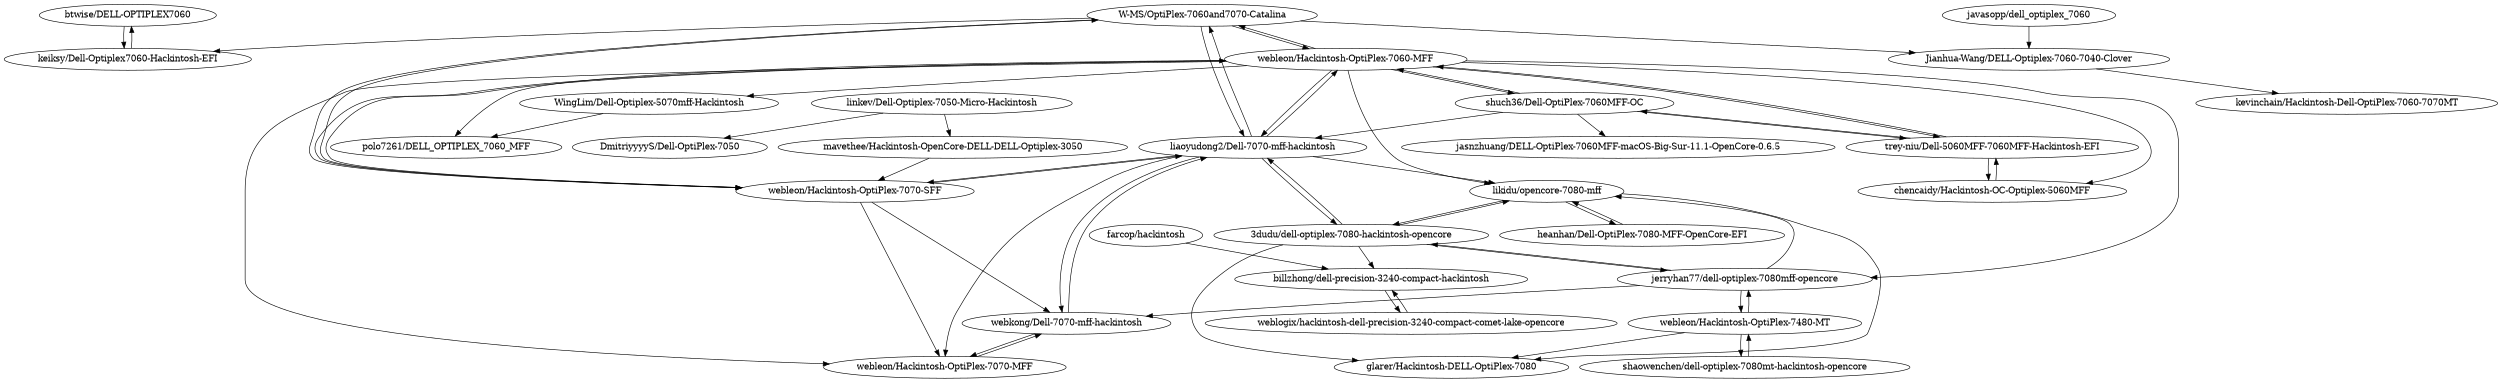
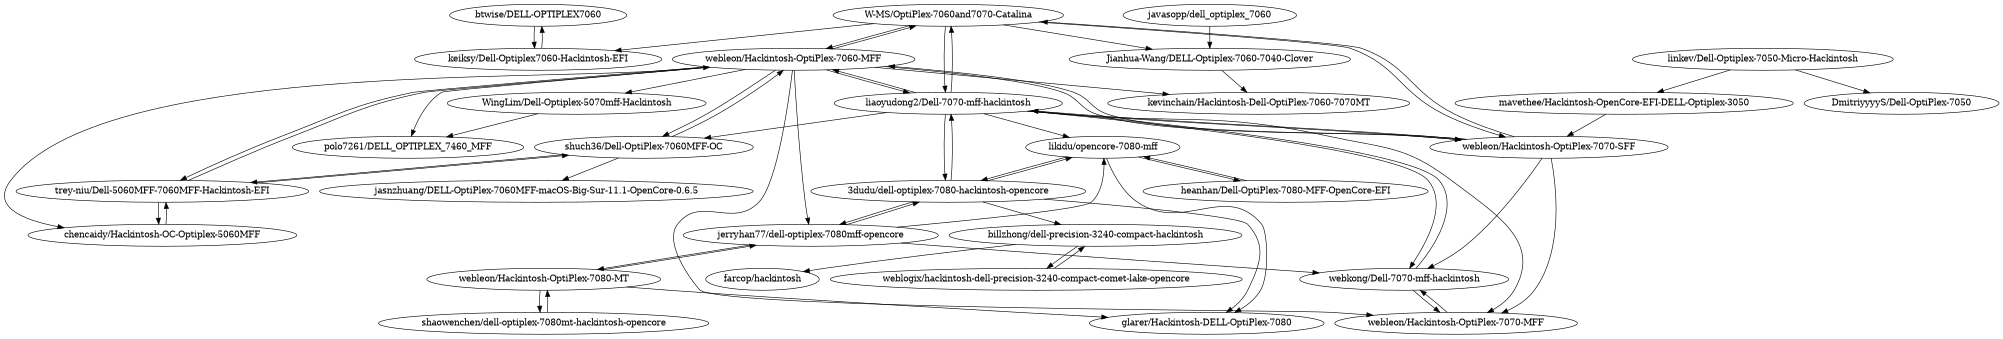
edge "shuch36/Dell-OptiPlex-7060MFF-OC" -> "liaoyudong2/Dell-7070-mff-hackintosh": reversed
node "polo7261/DELL_OPTIPLEX_7060_MFF": label "polo7261/DELL_OPTIPLEX_7060_MFF" -> "polo7261/DELL_OPTIPLEX_7460_MFF"
node "mavethee/Hackintosh-OpenCore-DELL-DELL-Optiplex-3050": label "mavethee/Hackintosh-OpenCore-DELL-DELL-Optiplex-3050" -> "mavethee/Hackintosh-OpenCore-EFI-DELL-Optiplex-3050"
edge "webleon/Hackintosh-OptiPlex-7060-MFF" -> "likidu/opencore-7080-mff": now "webleon/Hackintosh-OptiPlex-7060-MFF" -> "kevinchain/Hackintosh-Dell-OptiPlex-7060-7070MT"
edge "farcop/hackintosh" -> "billzhong/dell-precision-3240-compact-hackintosh": reversed
node "webleon/Hackintosh-OptiPlex-7480-MT": label "webleon/Hackintosh-OptiPlex-7480-MT" -> "webleon/Hackintosh-OptiPlex-7080-MT"
